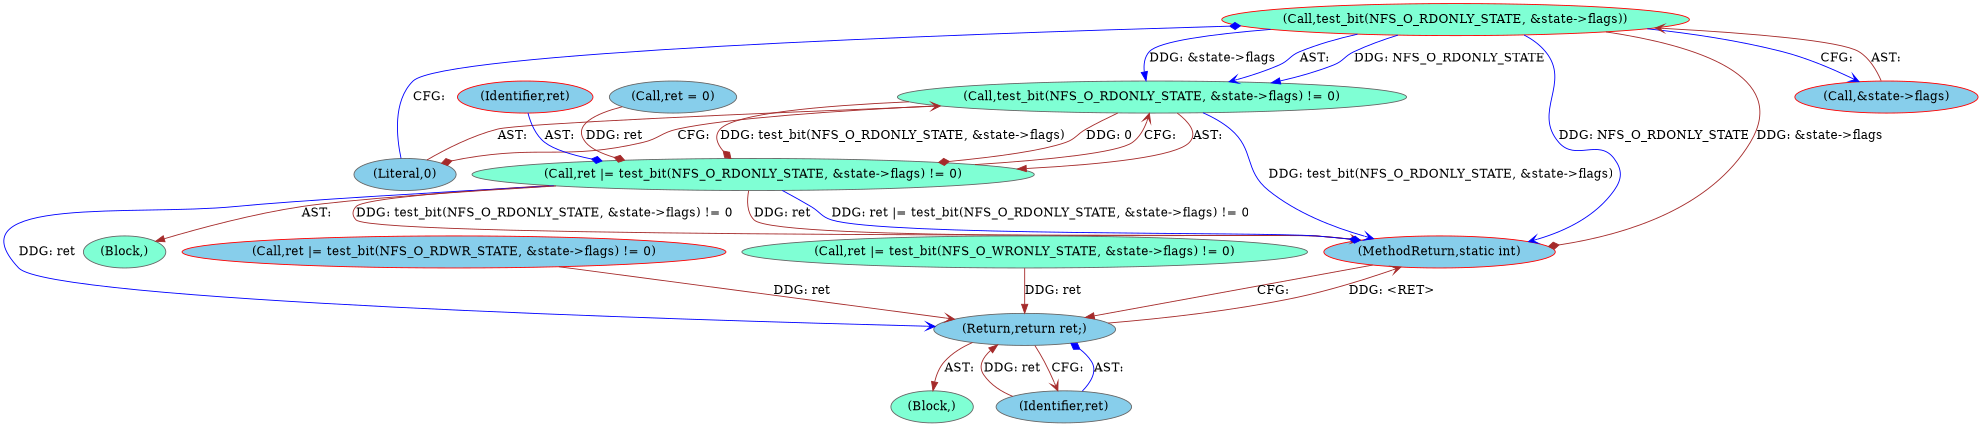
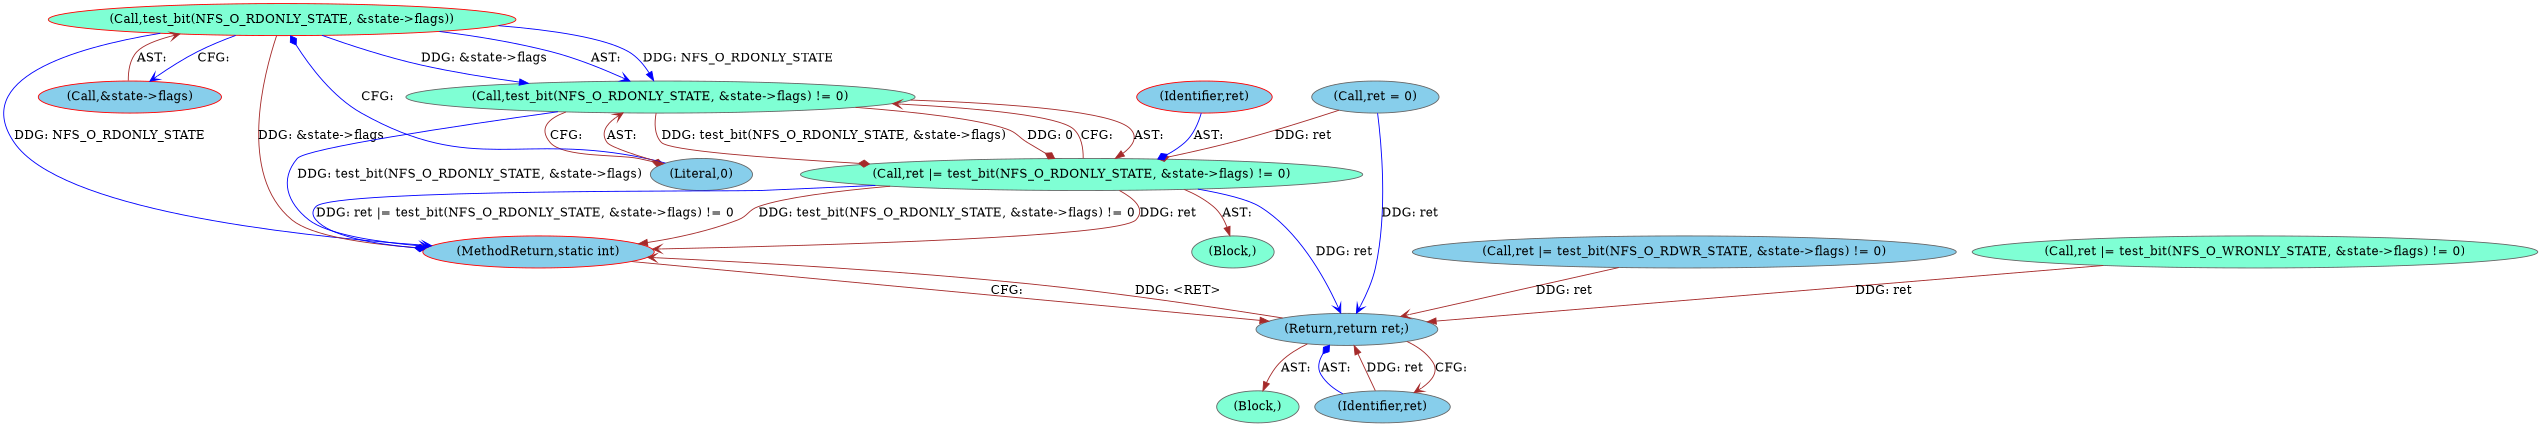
edge "(Call,ret = 0)" -> "(Return,return ret;)": added, label "DDG: ret"
node "(Call,ret |= test_bit(NFS_O_RDWR_STATE, &state->flags) != 0)": color red -> gray40
